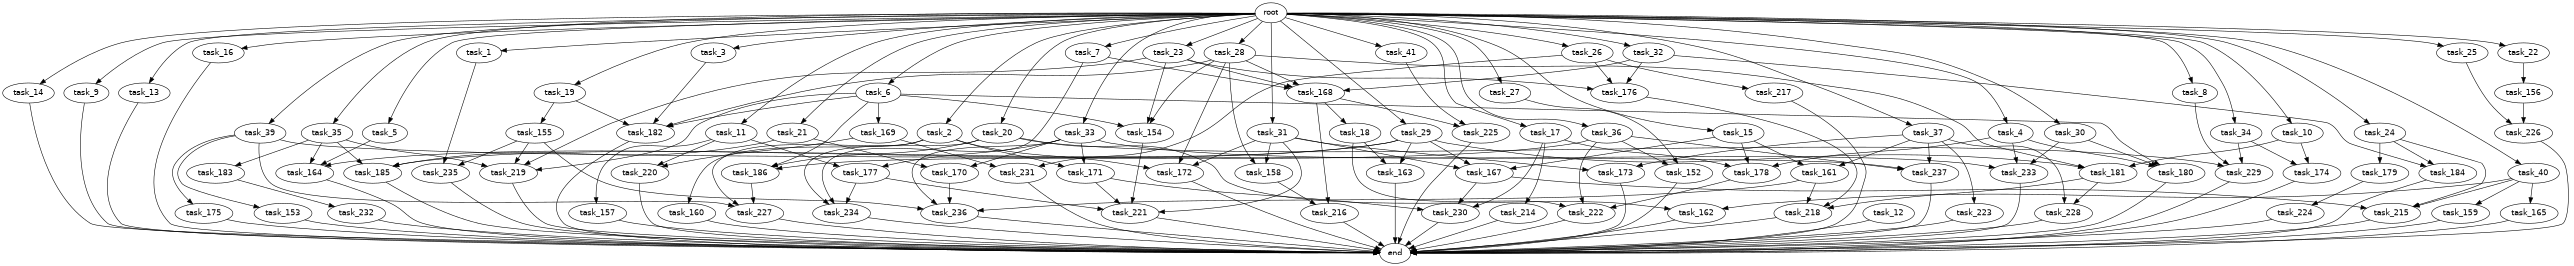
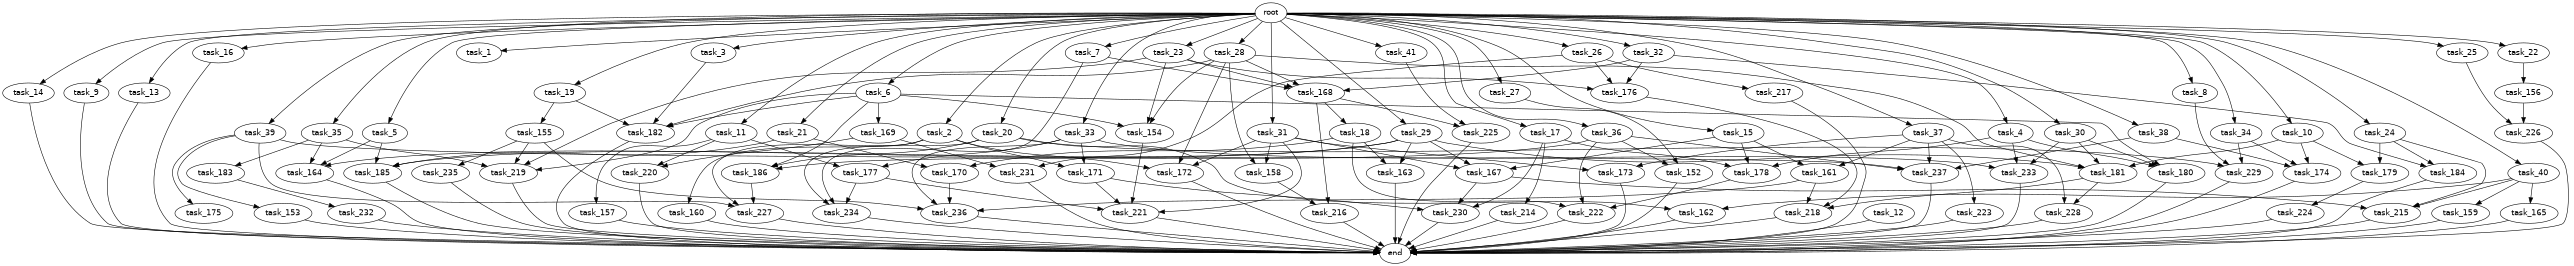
edge "task_1" -> "task_235": removed
node "task_38": added
edge "task_30" -> "task_181": added
edge "task_33" -> "task_170": now "task_18" -> "task_170"
edge "task_10" -> "task_179": added
edge "task_35" -> "task_185": now "task_5" -> "task_185"
edge "task_175" -> "end": removed
